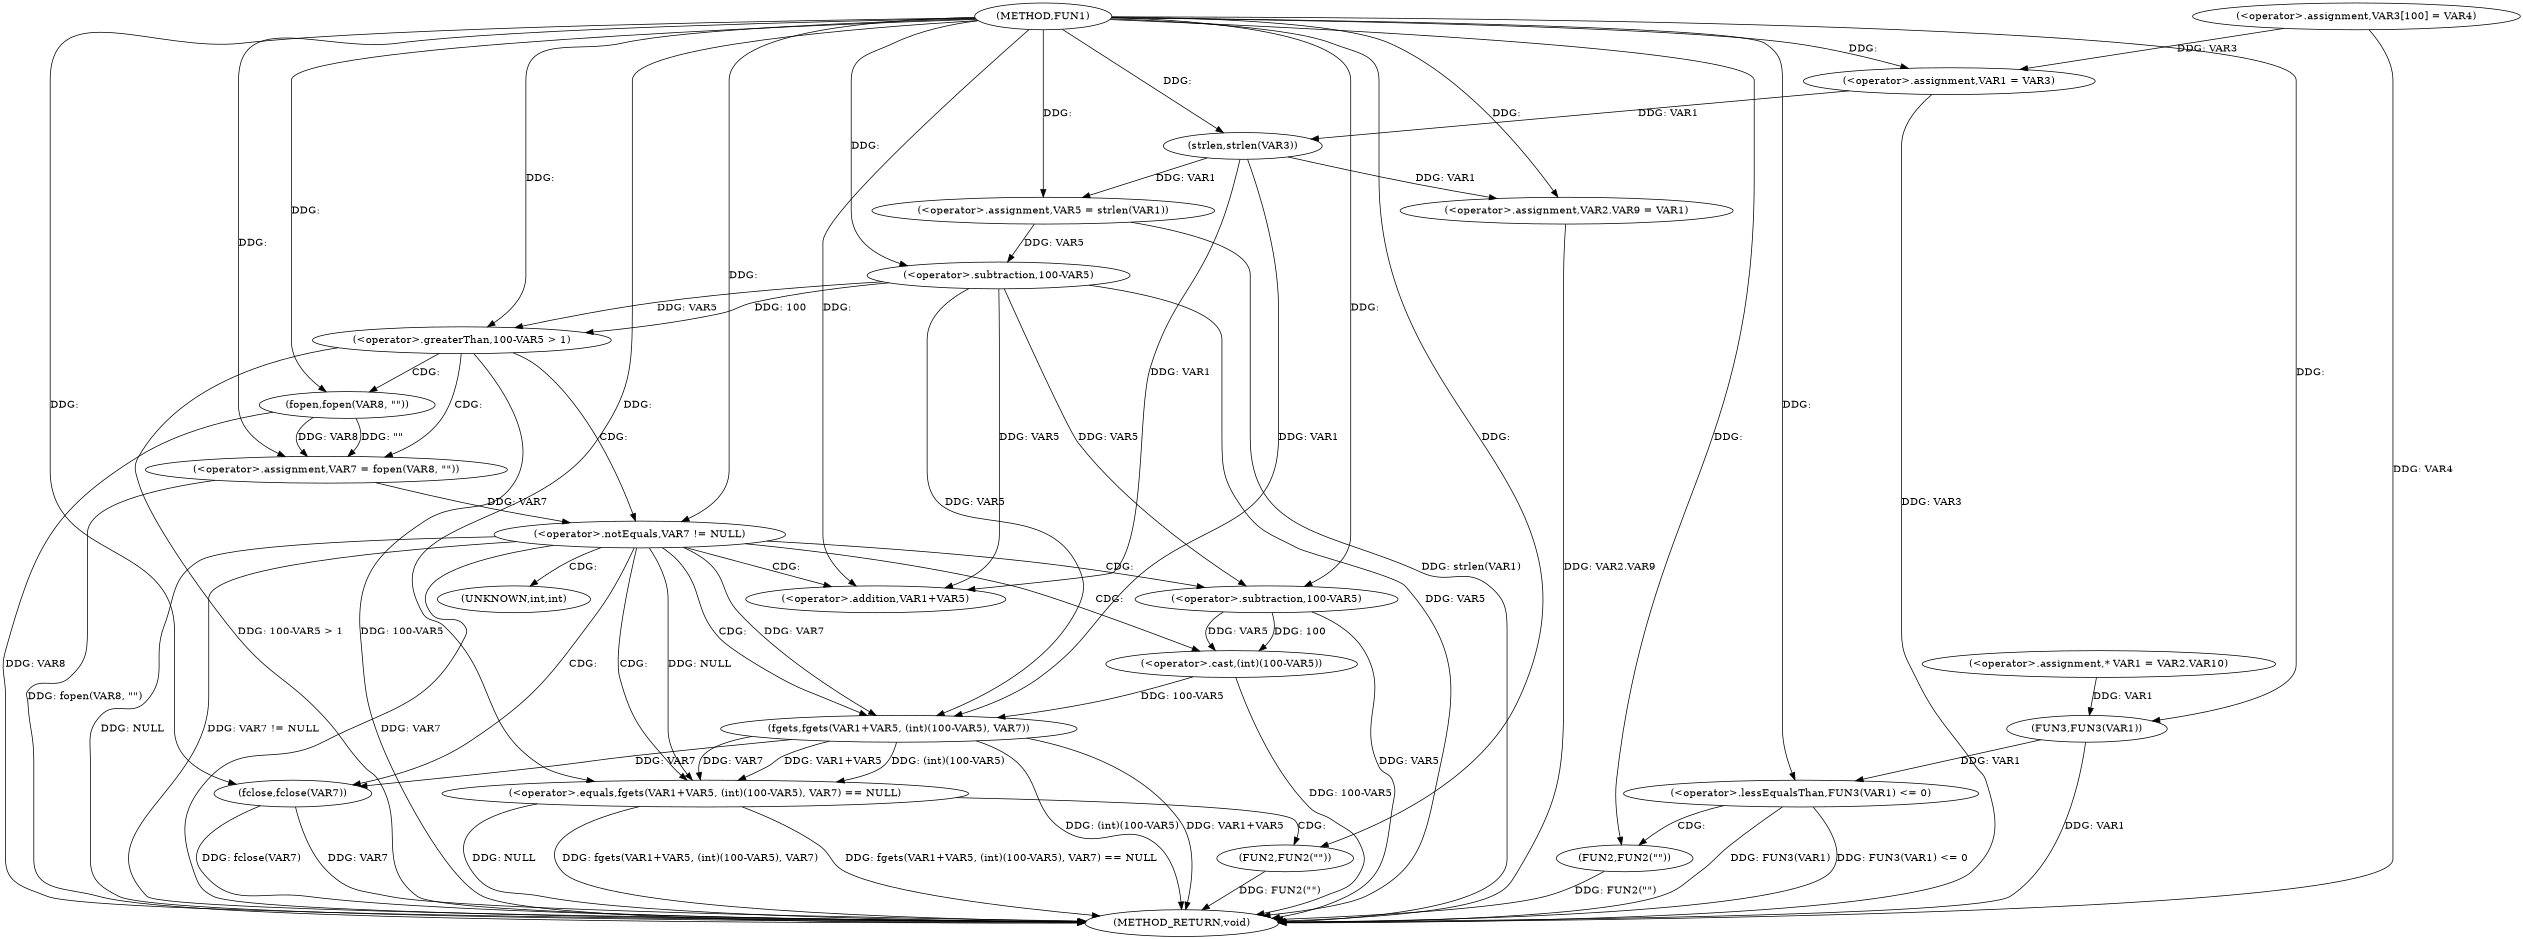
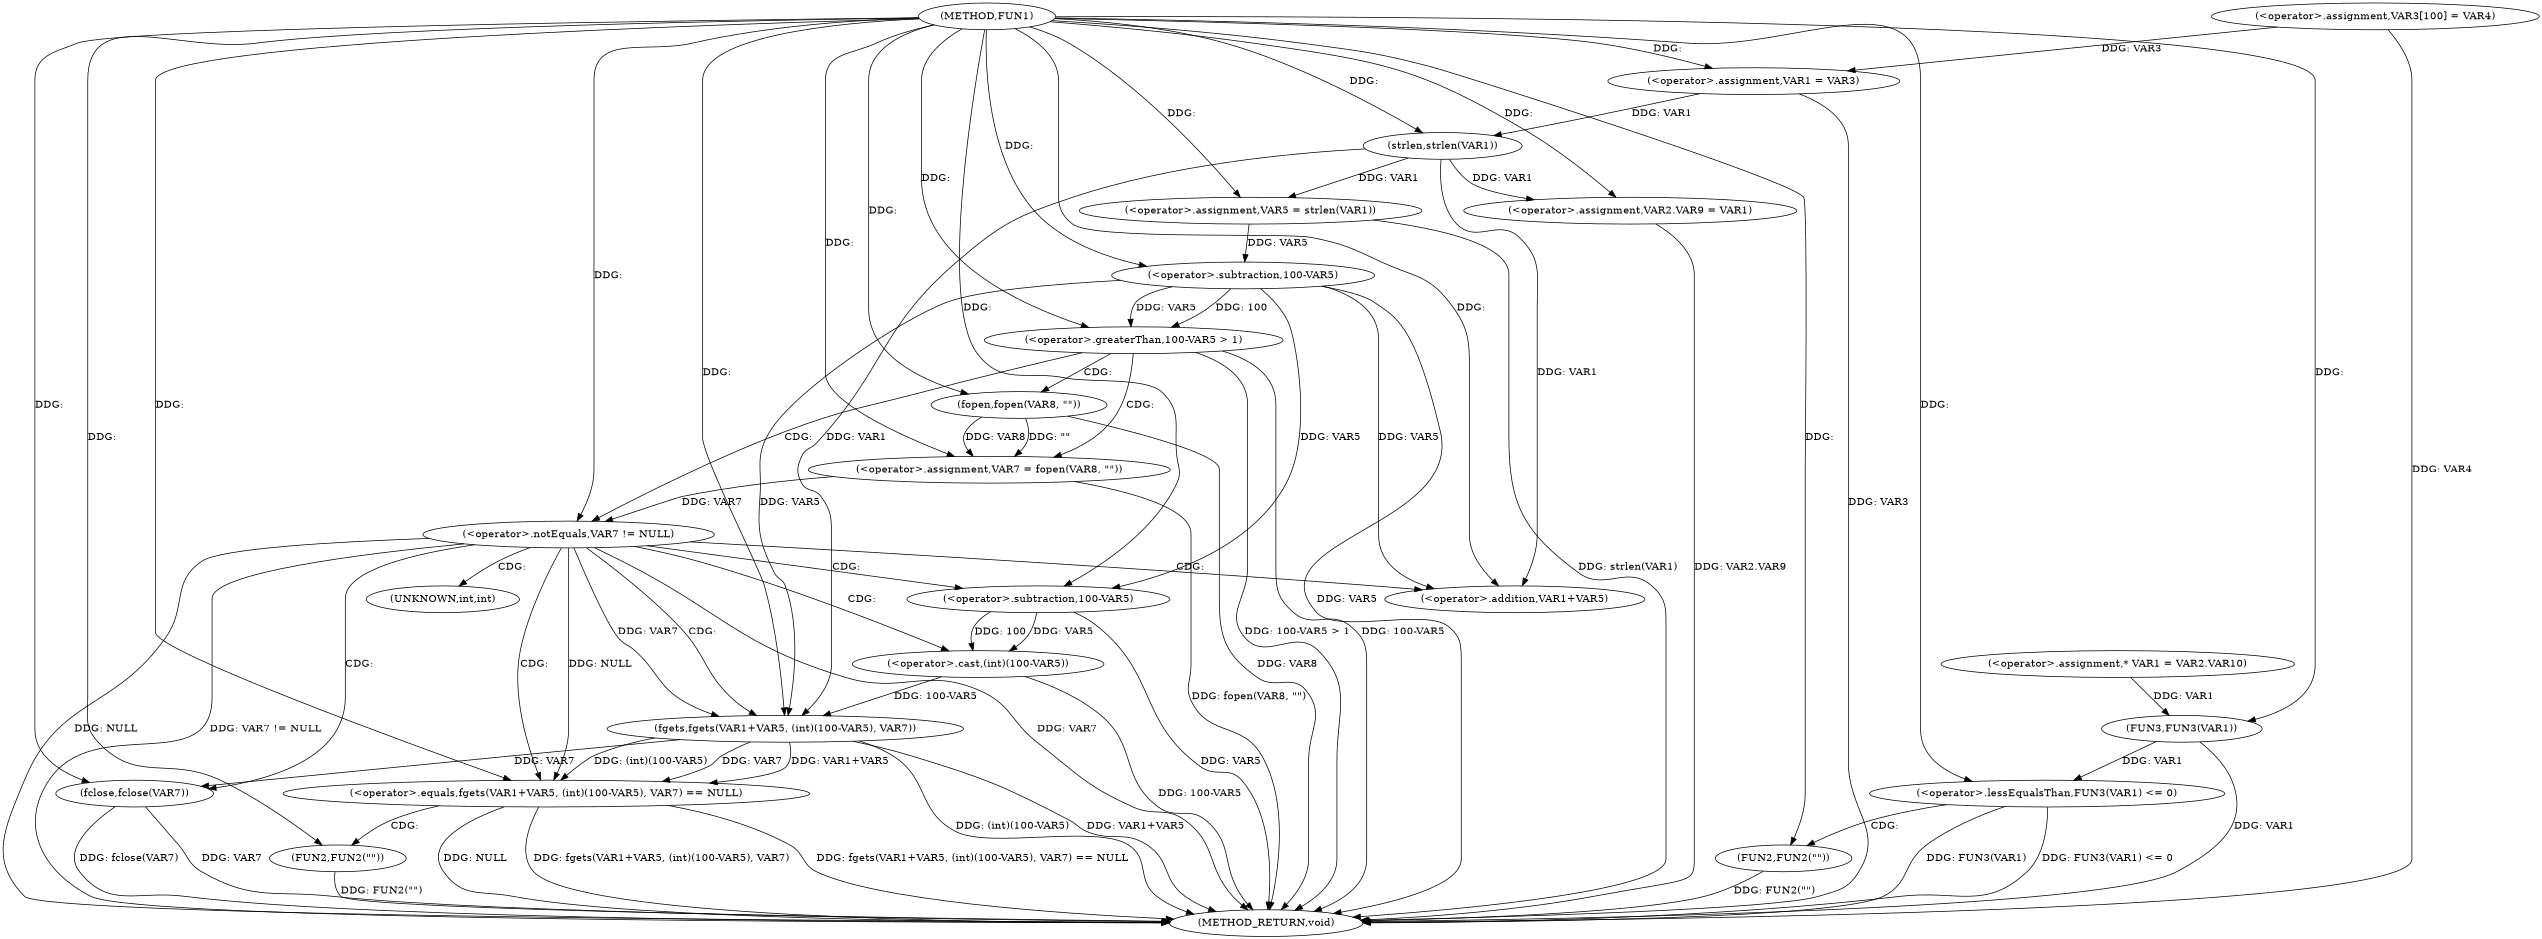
node "(strlen,strlen(VAR3))": label "(strlen,strlen(VAR3))" -> "(strlen,strlen(VAR1))"
edge "(METHOD,FUN1)" -> "(fgets,fgets(VAR1+VAR5, (int)(100-VAR5), VAR7))": added, label "DDG:"
